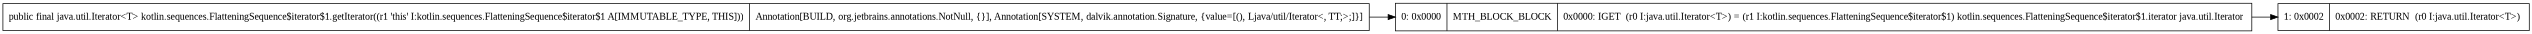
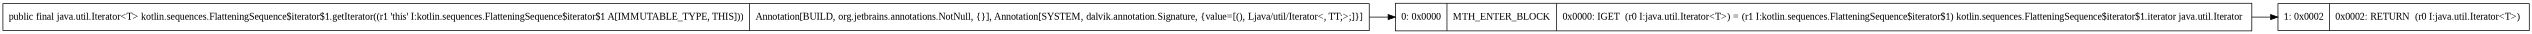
node "0: 0x0000": text "MTH_BLOCK_BLOCK" -> "MTH_ENTER_BLOCK"
